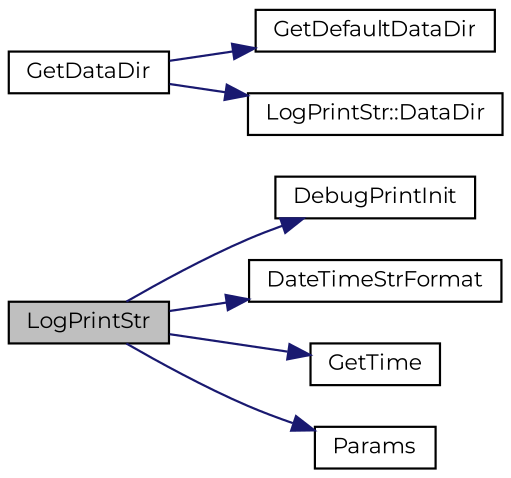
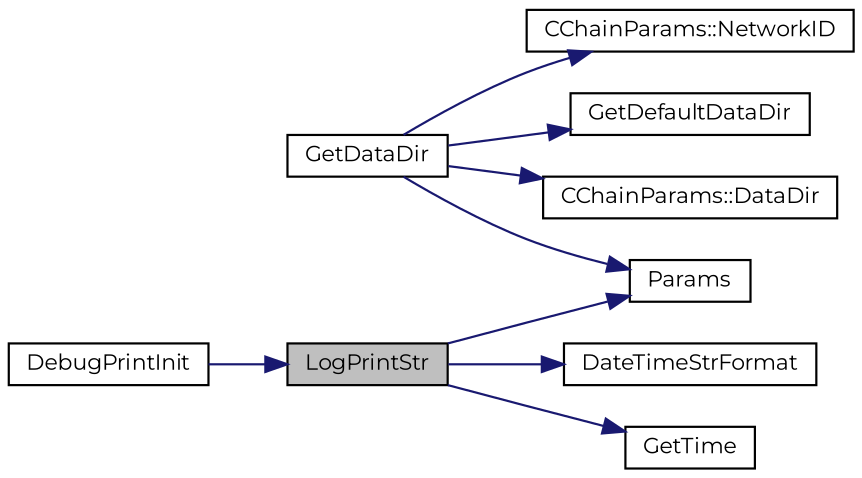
node "CChainParams::NetworkID": added
node "LogPrintStr::DataDir": label "LogPrintStr::DataDir" -> "CChainParams::DataDir"
edge "GetDataDir" -> "Params": added
edge "LogPrintStr" -> "DebugPrintInit": reversed
